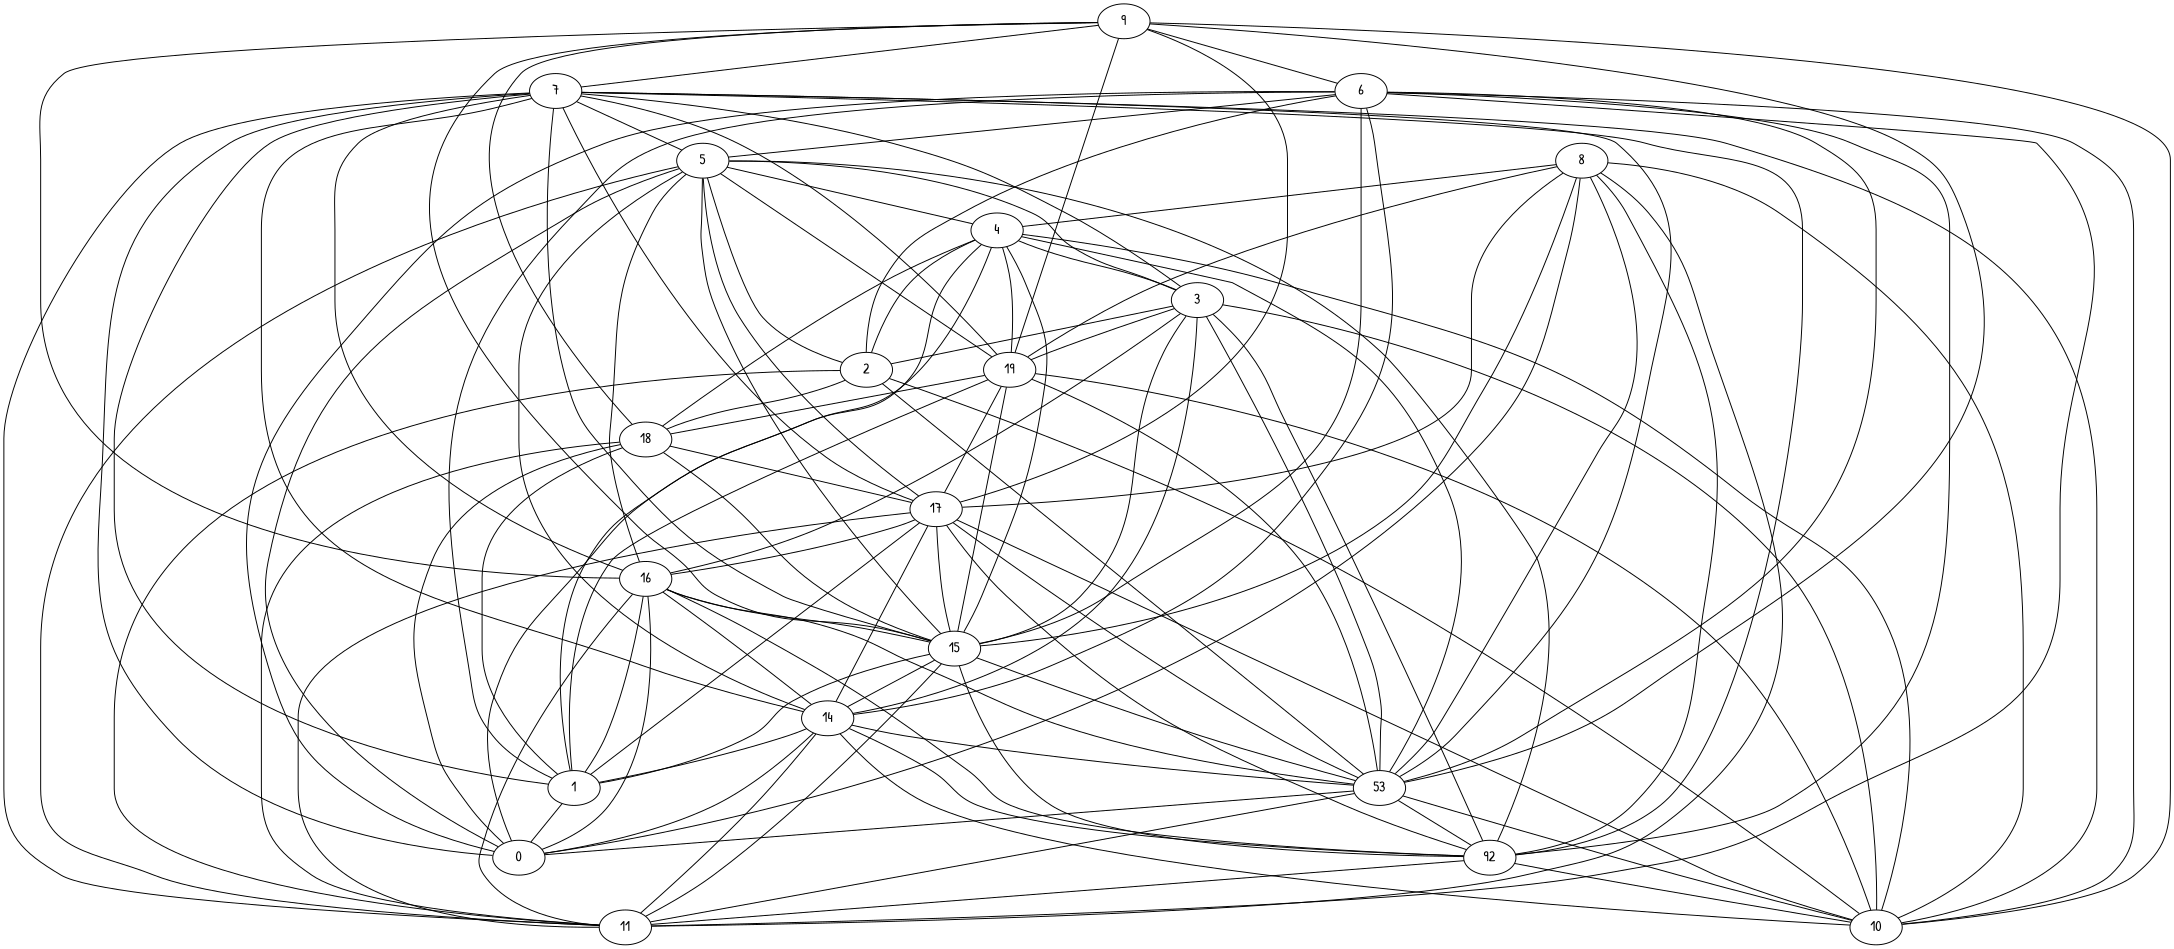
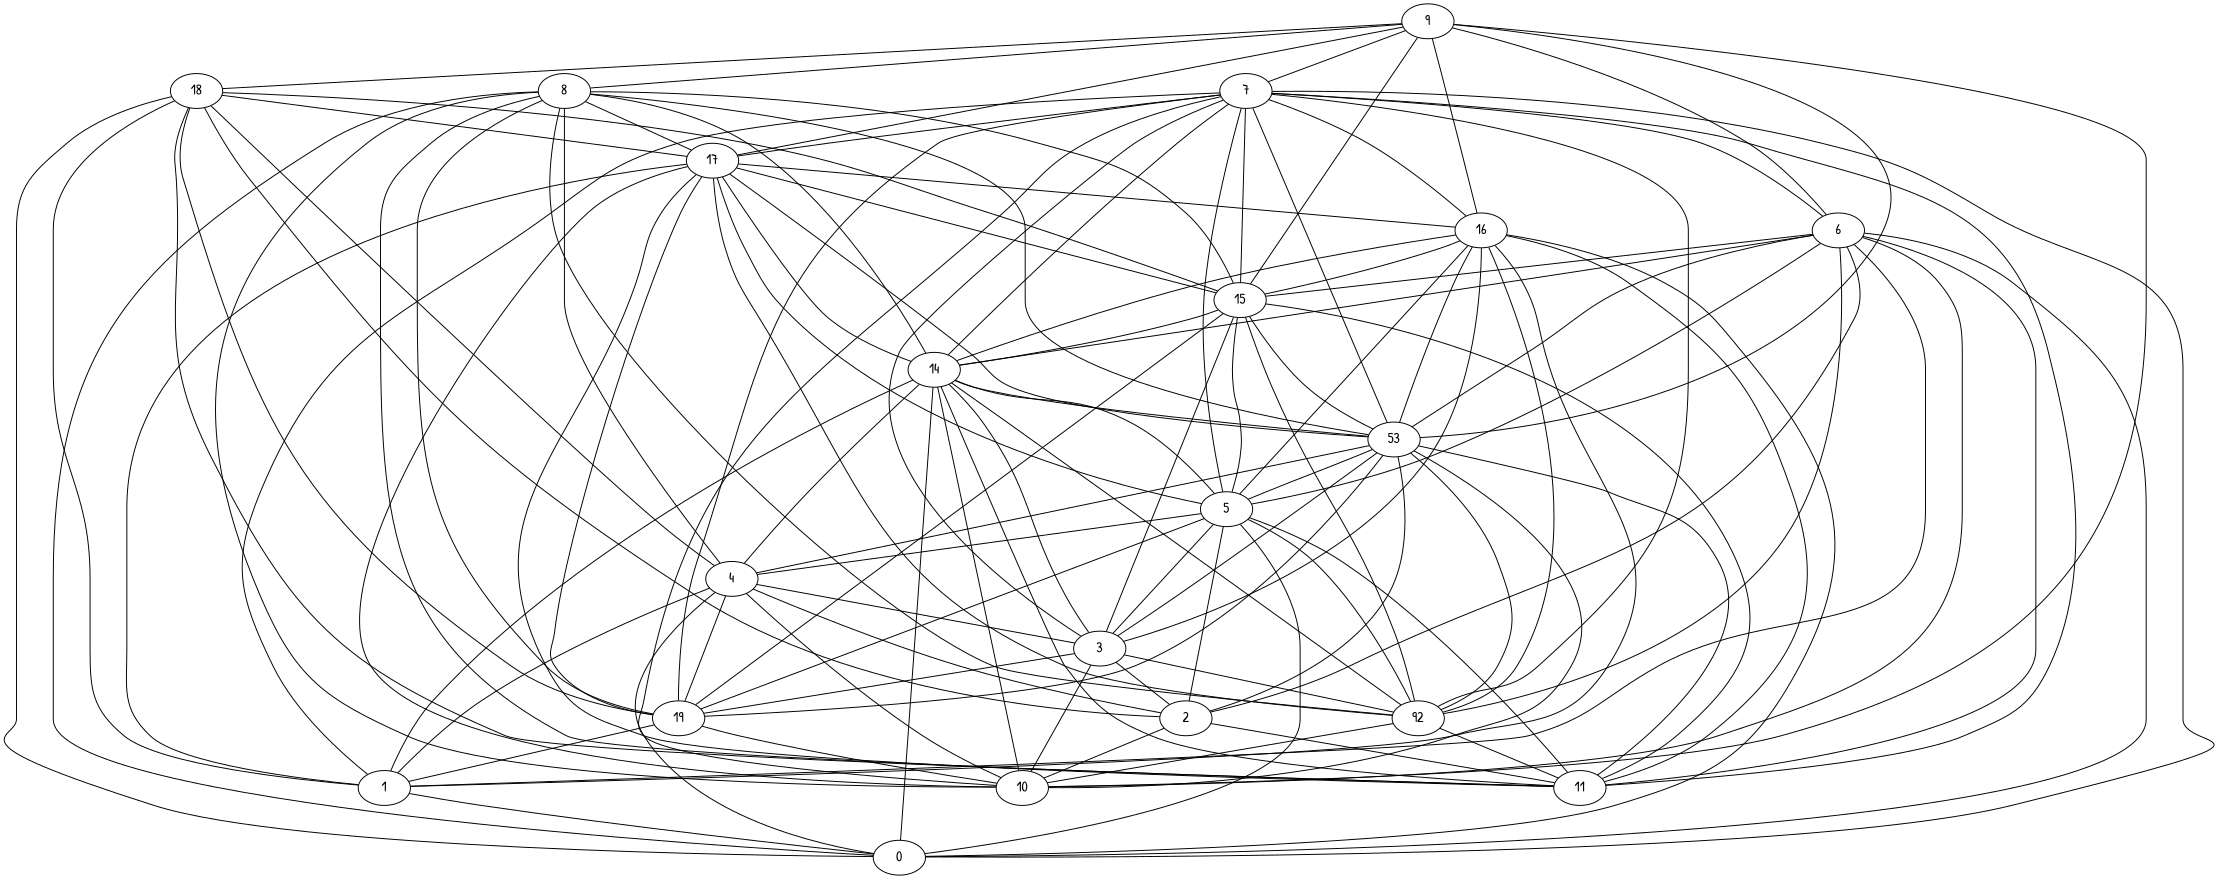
edge "7" -- "6": added
edge "9" -- "19": now "9" -- "8"
edge "8" -- "14": added
edge "4" -- "15": now "4" -- "14"
edge "15" -- "1": removed
edge "53" -- "0": now "53" -- "5"
